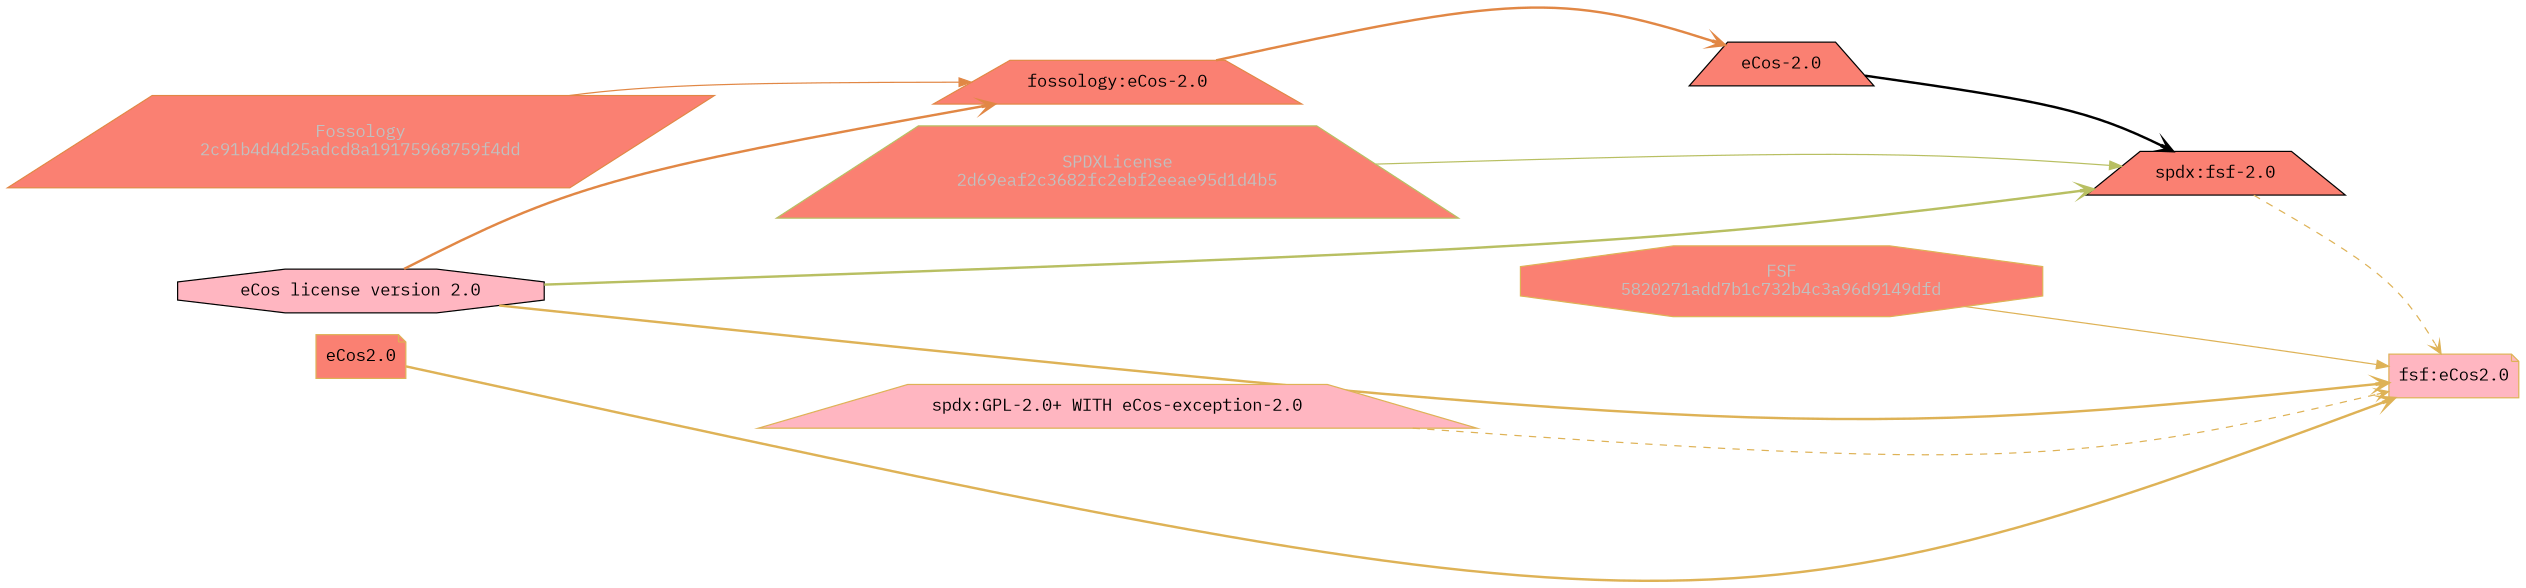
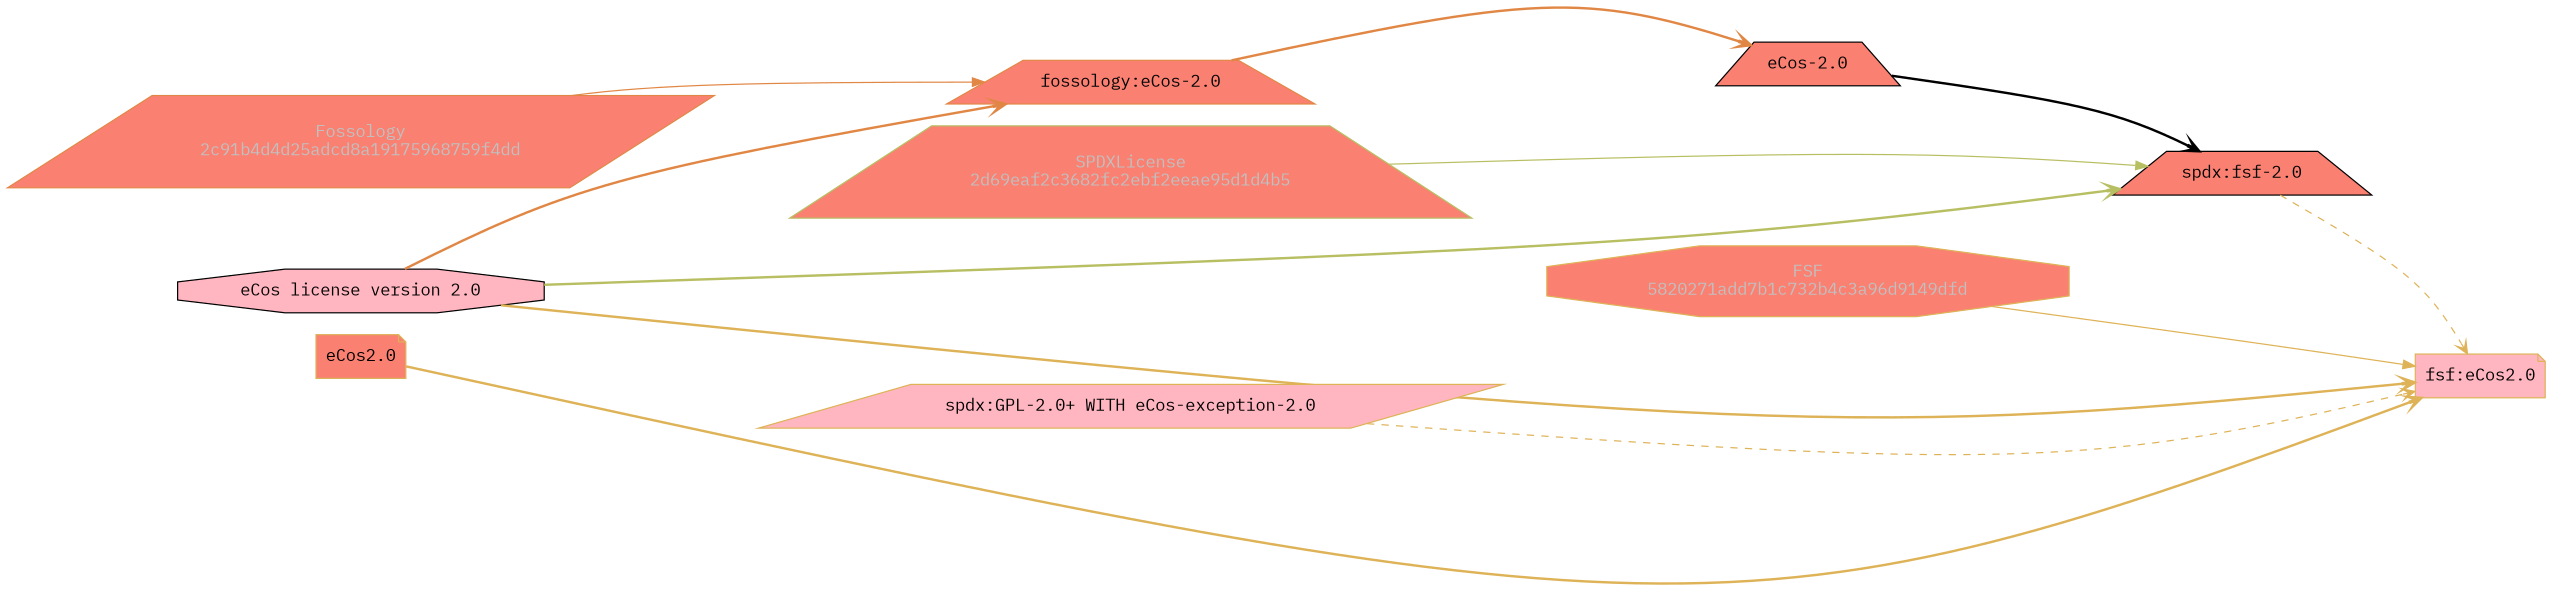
node "spdx:GPL-2.0+ WITH eCos-exception-2.0": shape trapezium -> parallelogram
